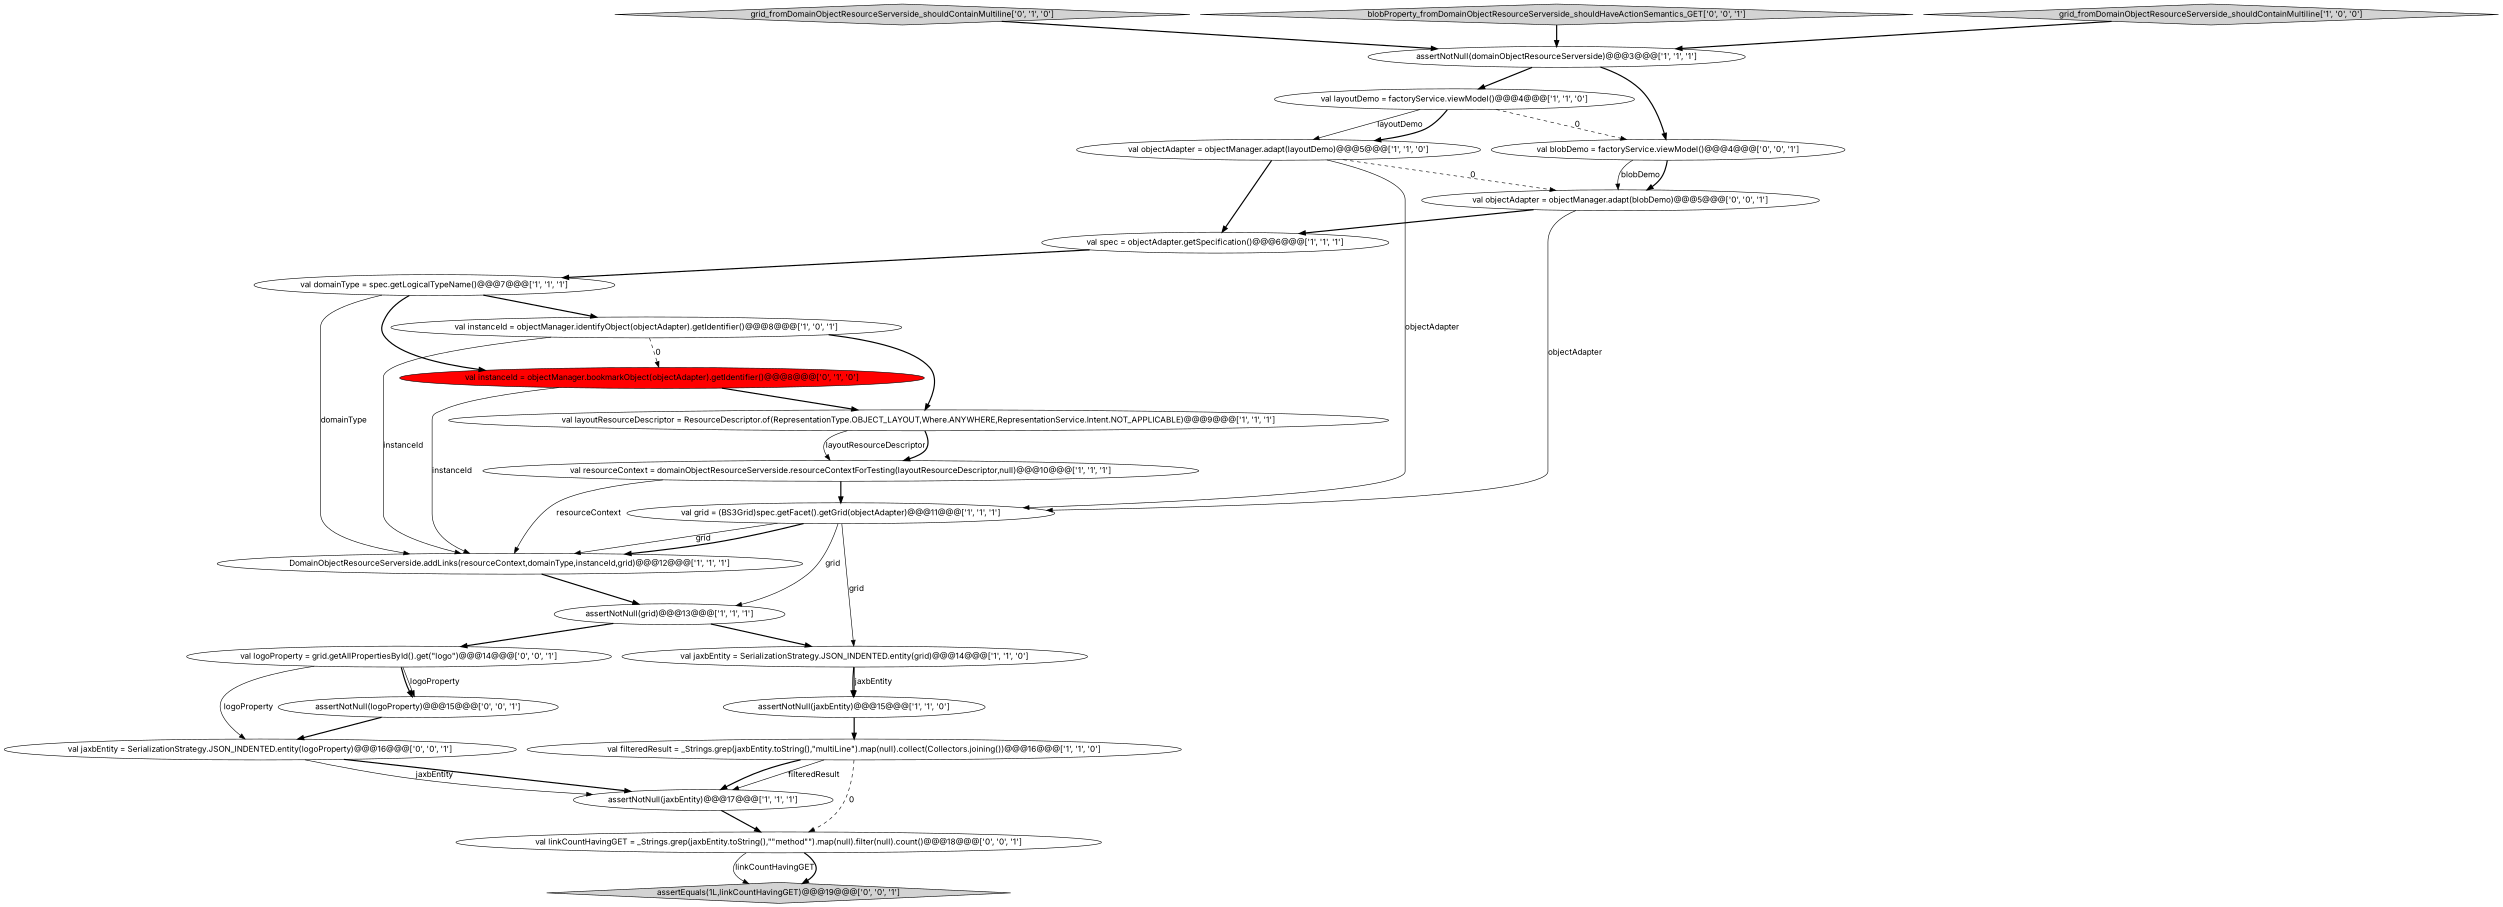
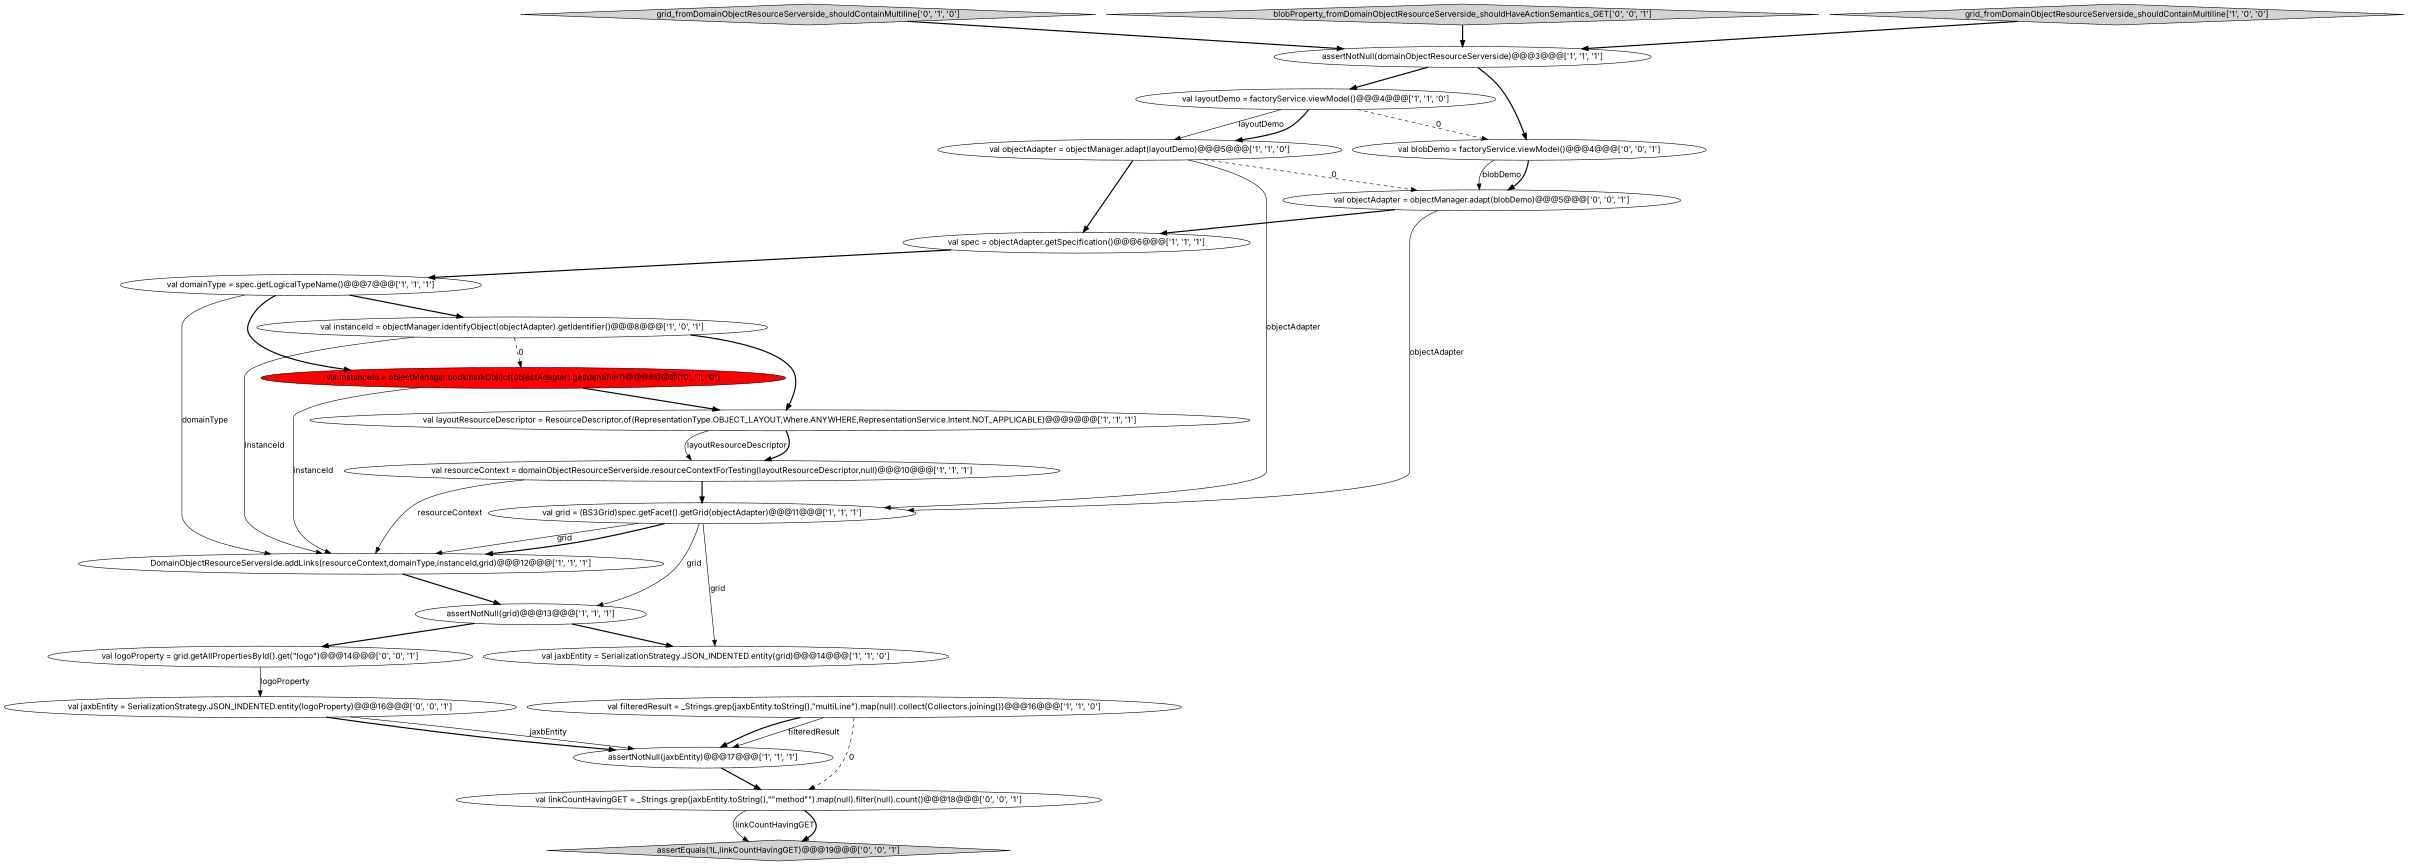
node "assertNotNull(logoProperty)@@@15@@@['0', '0', '1']": removed
node "assertNotNull(jaxbEntity)@@@15@@@['1', '1', '0']": removed
